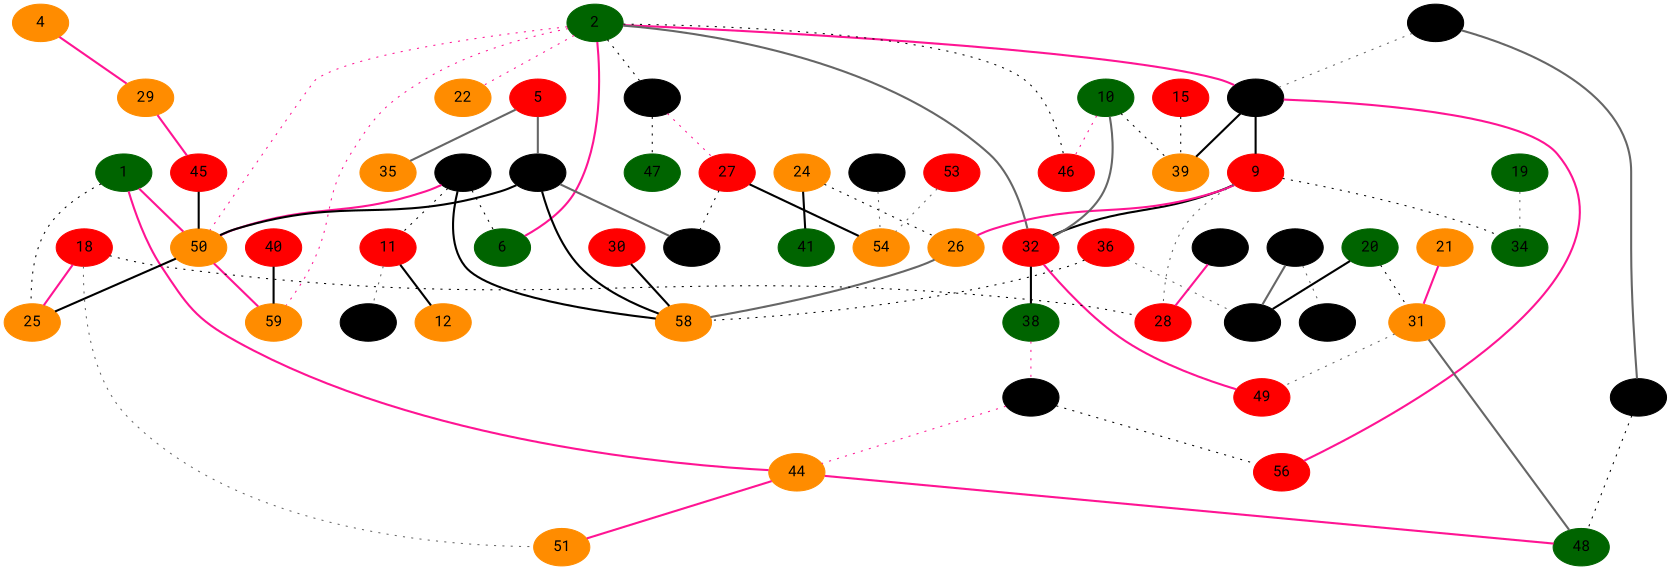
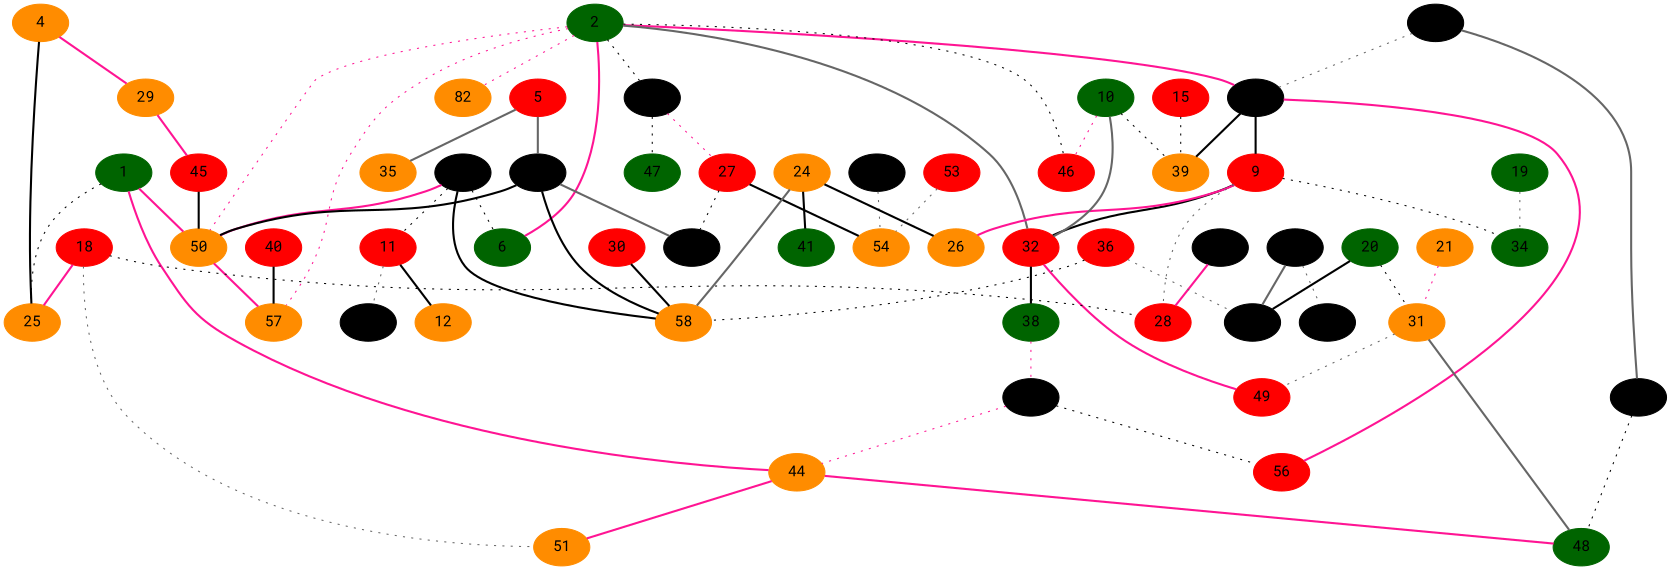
node "22": label "22" -> "82"
edge "24" -- "26": style dotted -> bold
edge "50" -- "25": now "4" -- "25"
edge "21" -- "31": style bold -> dotted
edge "26" -- "58": now "24" -- "58"
node "59": label "59" -> "57"
